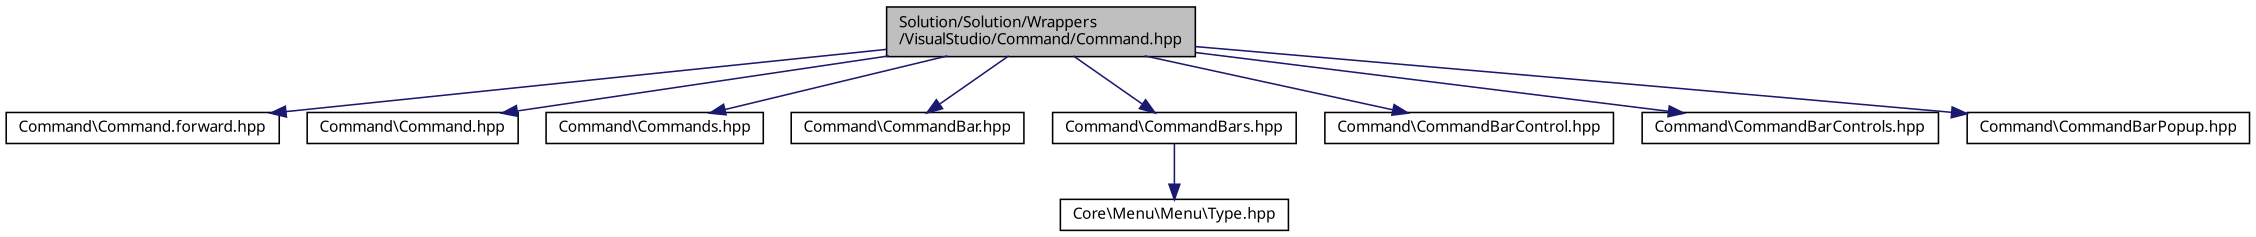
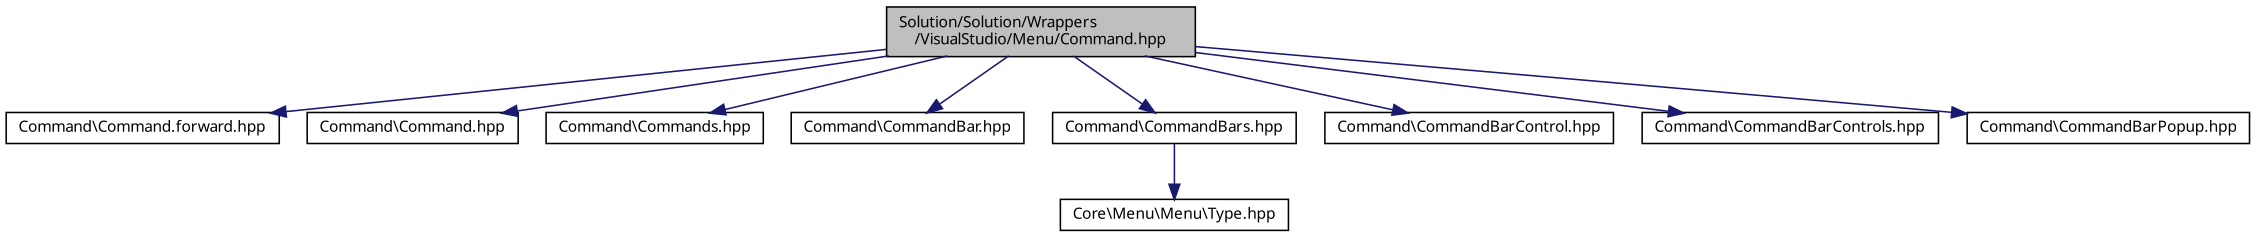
node "Solution/Solution/Wrappers /VisualStudio/Command/Command.hpp": label "Solution/Solution/Wrappers /VisualStudio/Command/Command.hpp" -> "Solution/Solution/Wrappers /VisualStudio/Menu/Command.hpp"
